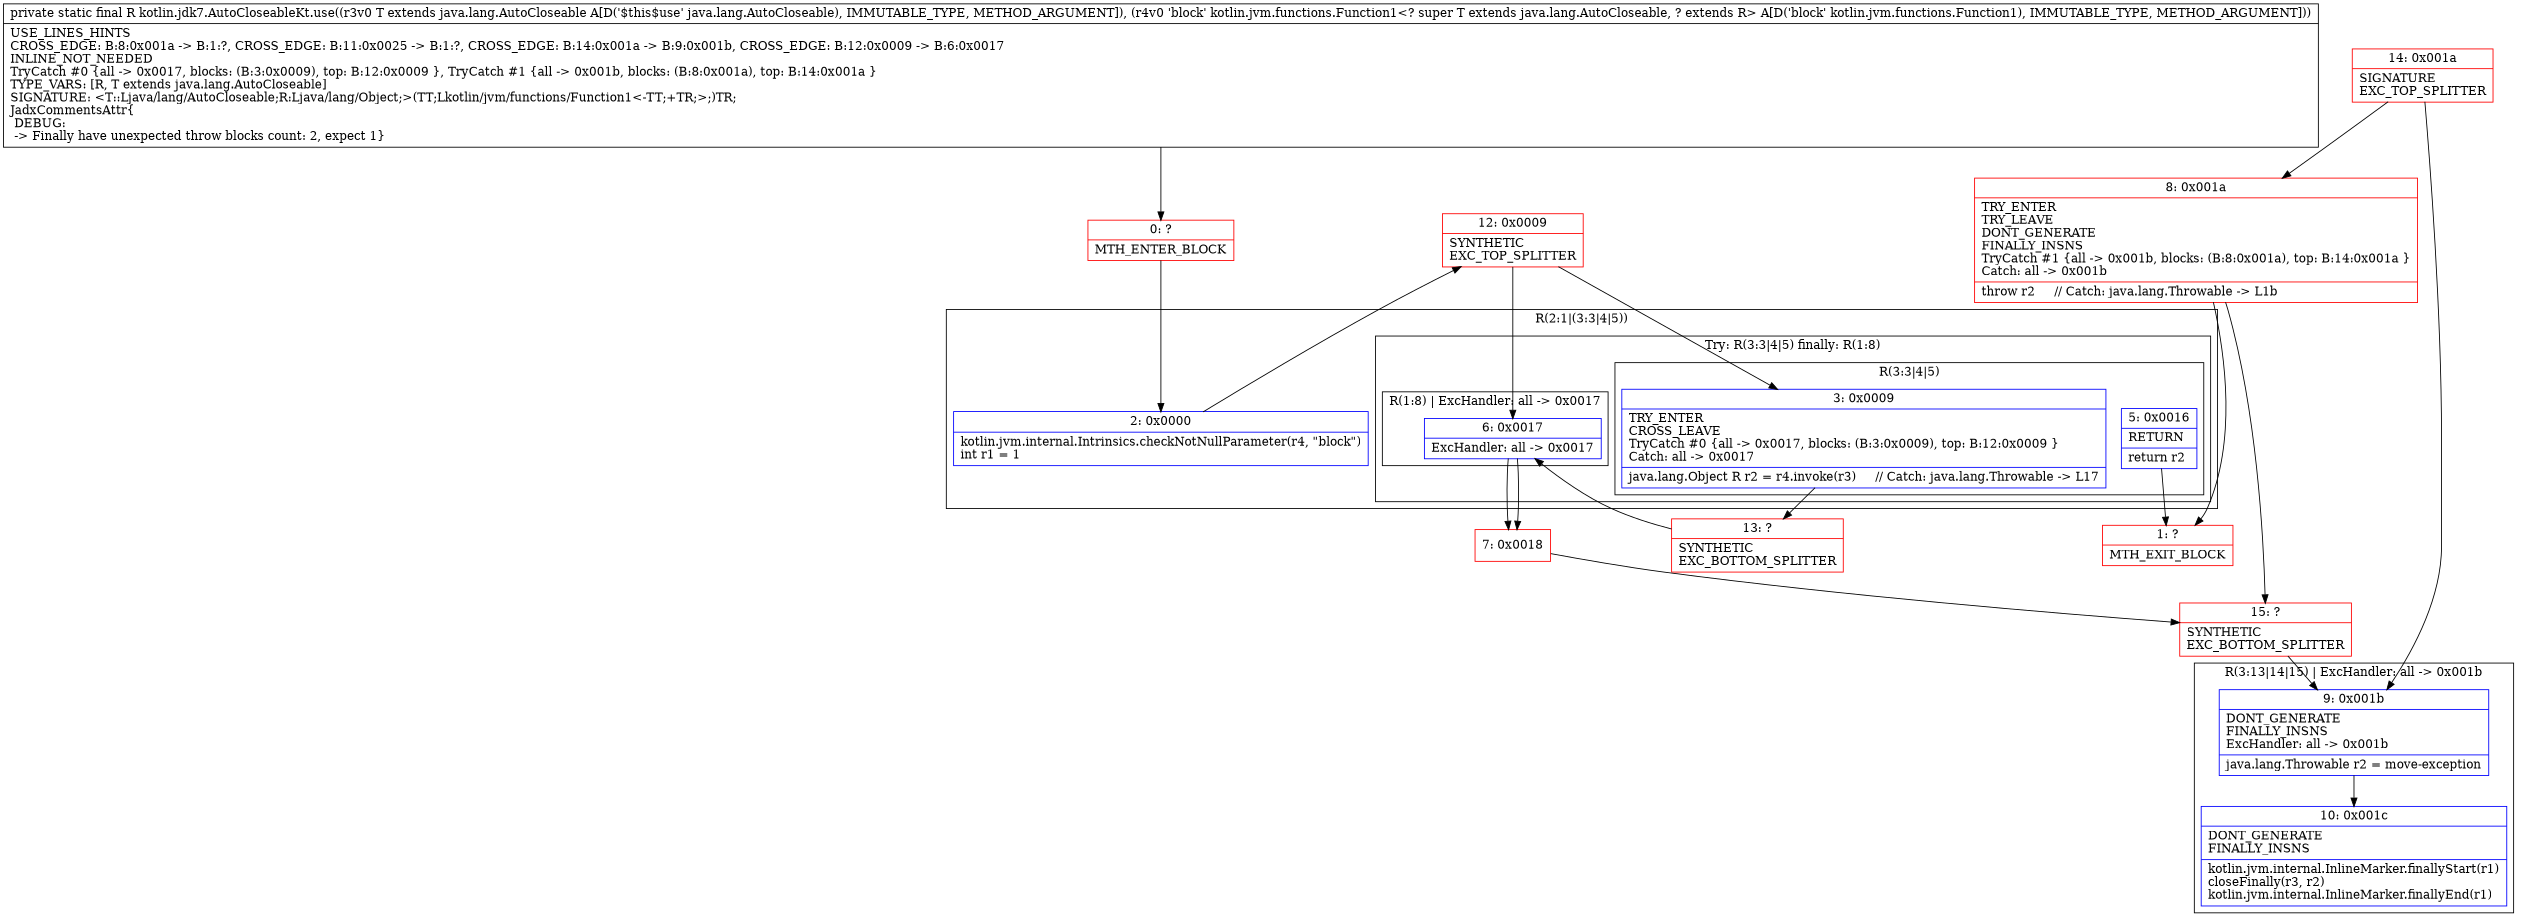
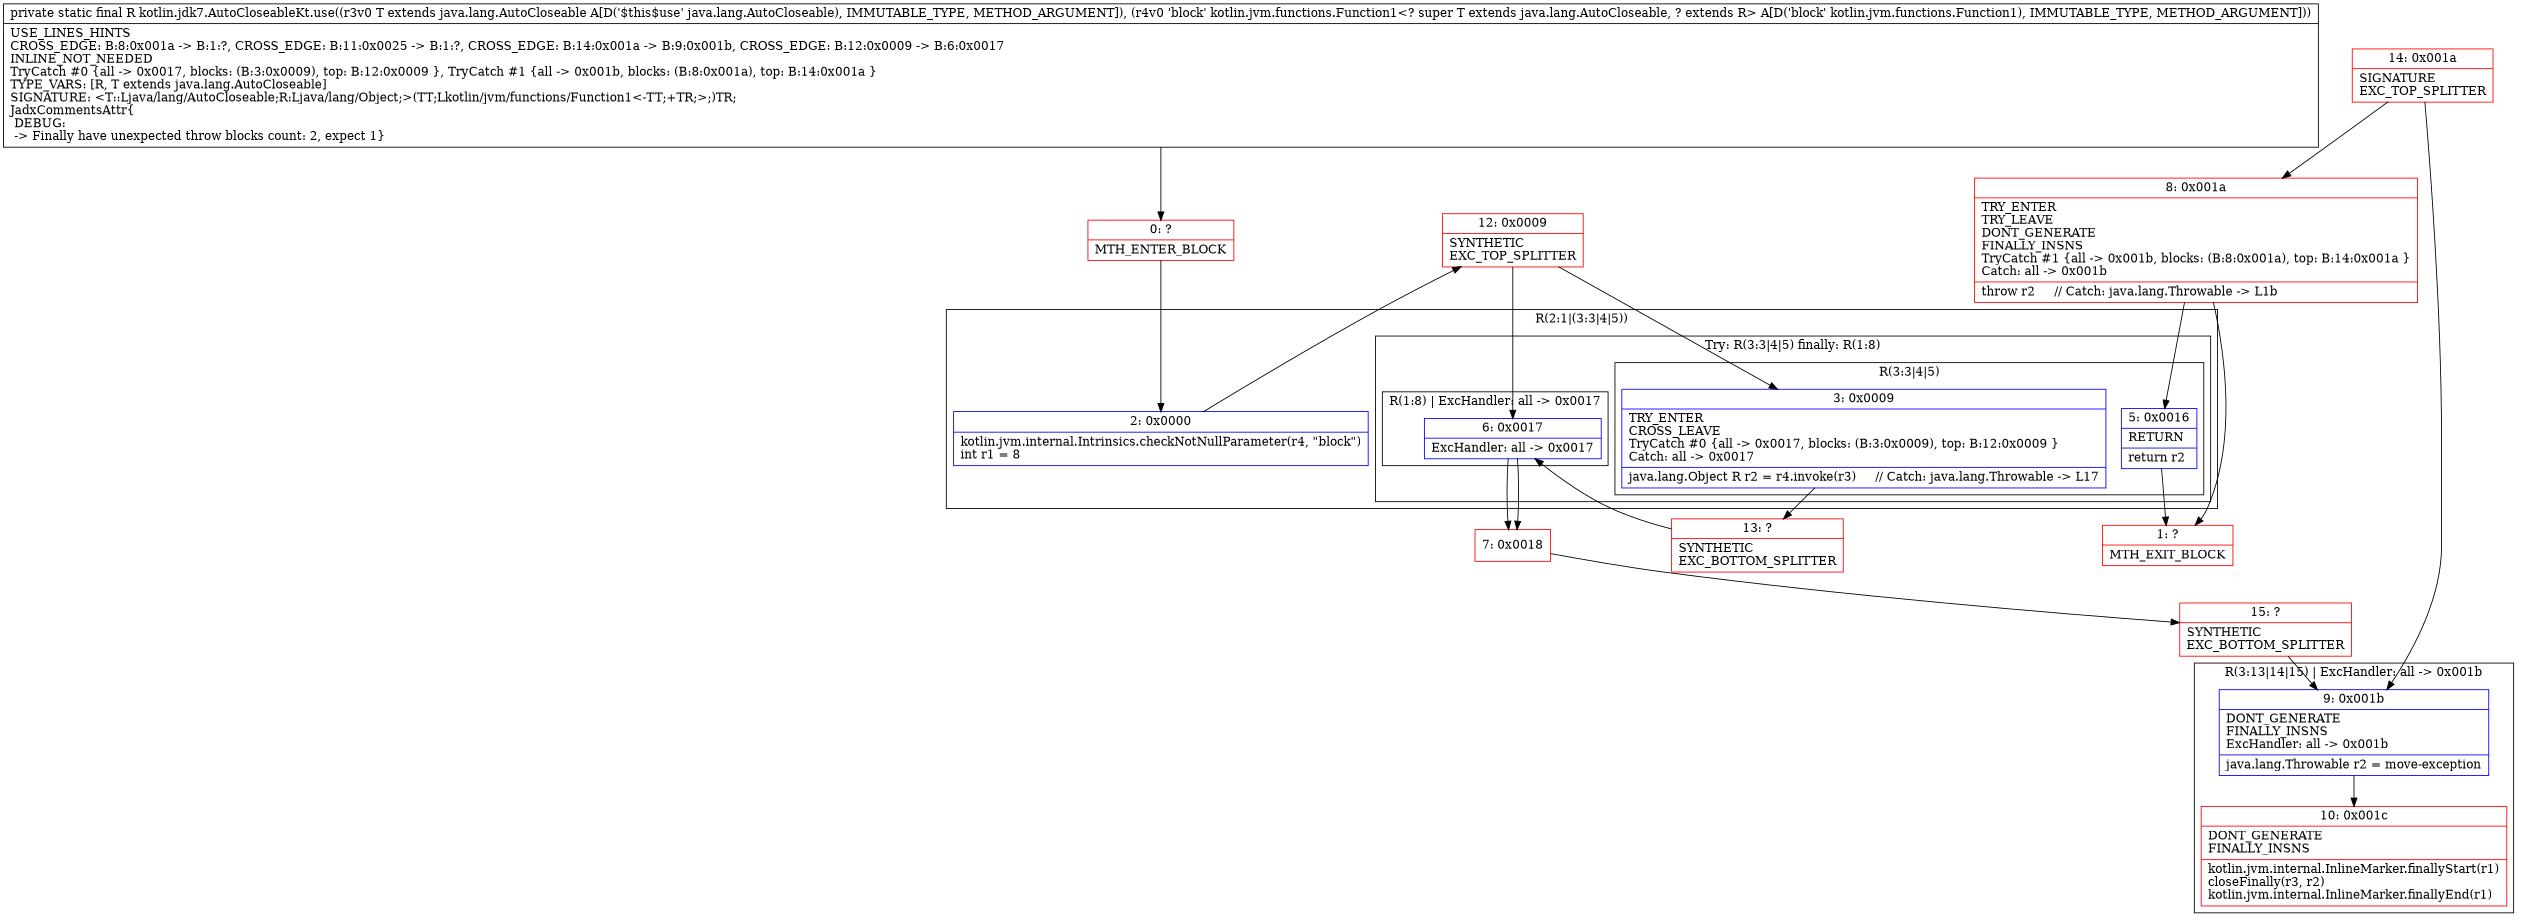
edge "8: 0x001a" -> "15: ?": now "8: 0x001a" -> "5: 0x0016"
node "2: 0x0000": text "int r1 = 1" -> "int r1 = 8"
node "10: 0x001c": color blue -> red
